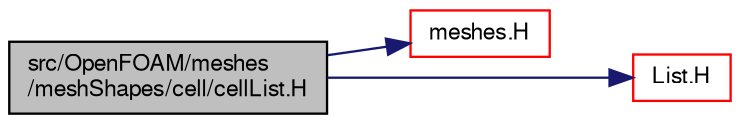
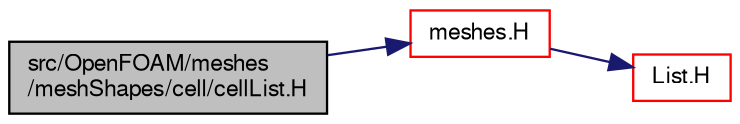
edge "src/OpenFOAM/meshes /meshShapes/cell/cellList.H" -> "List.H": now "meshes.H" -> "List.H"
